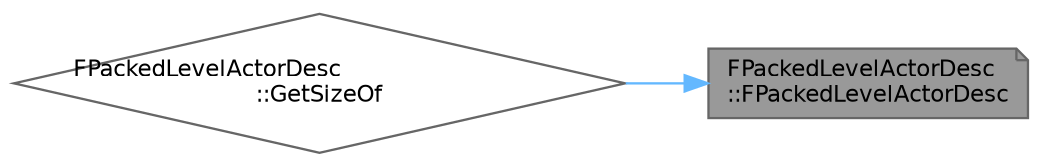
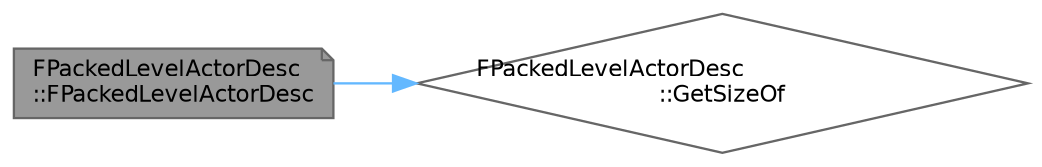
edge "FPackedLevelActorDesc ::GetSizeOf" -> "FPackedLevelActorDesc ::FPackedLevelActorDesc": reversed
